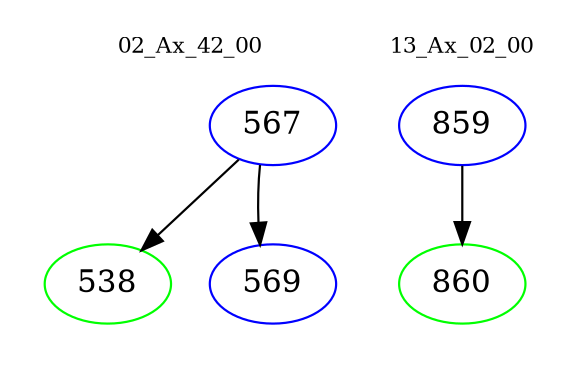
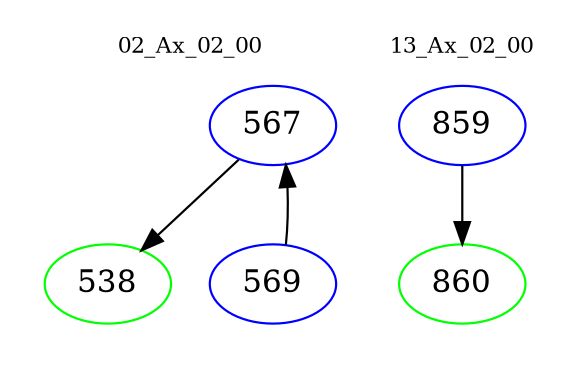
cluster "02_Ax_42_00": label "02_Ax_42_00" -> "02_Ax_02_00"
edge "567" -> "569": reversed
